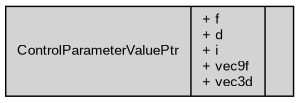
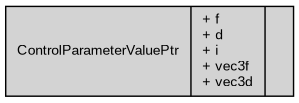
node "ControlParameterValuePtr": text "+ vec9f" -> "+ vec3f"
